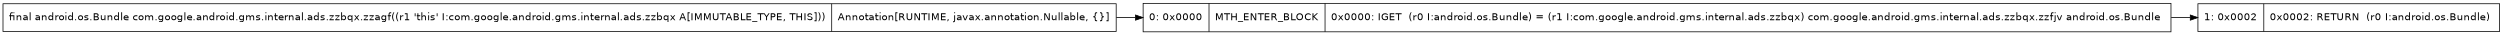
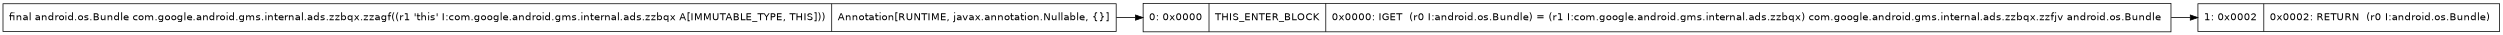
node "0: 0x0000": text "MTH_ENTER_BLOCK" -> "THIS_ENTER_BLOCK"
